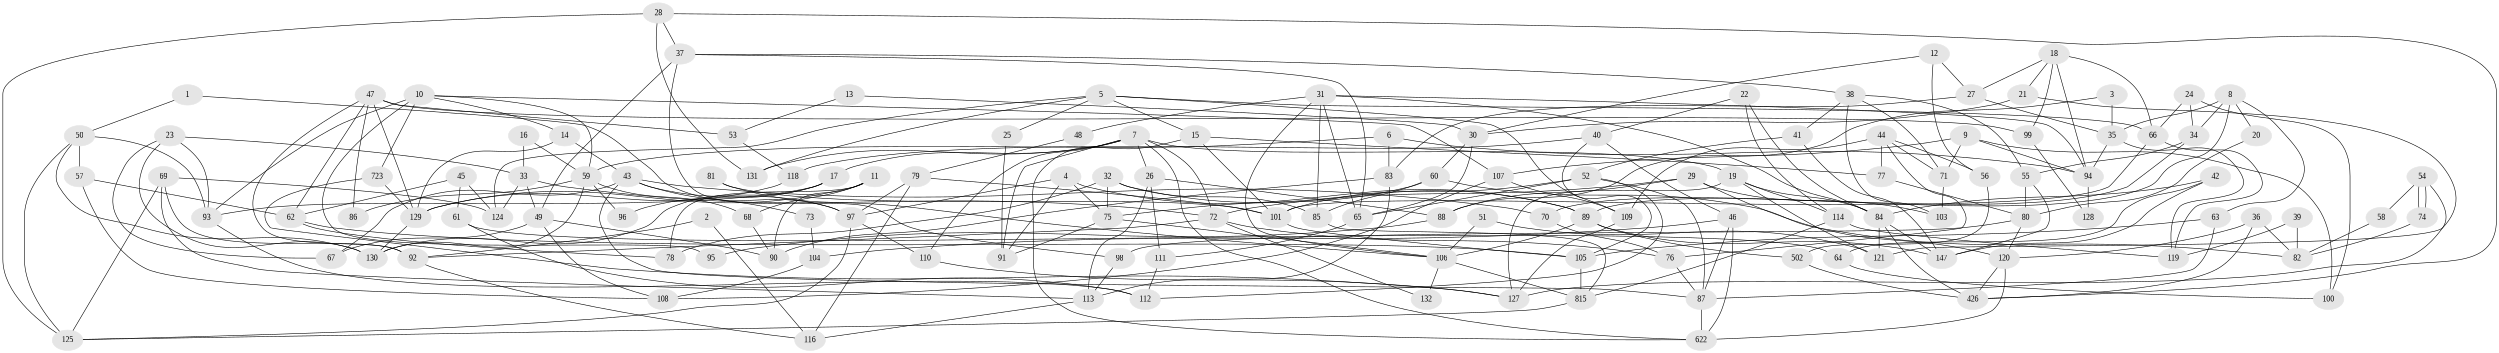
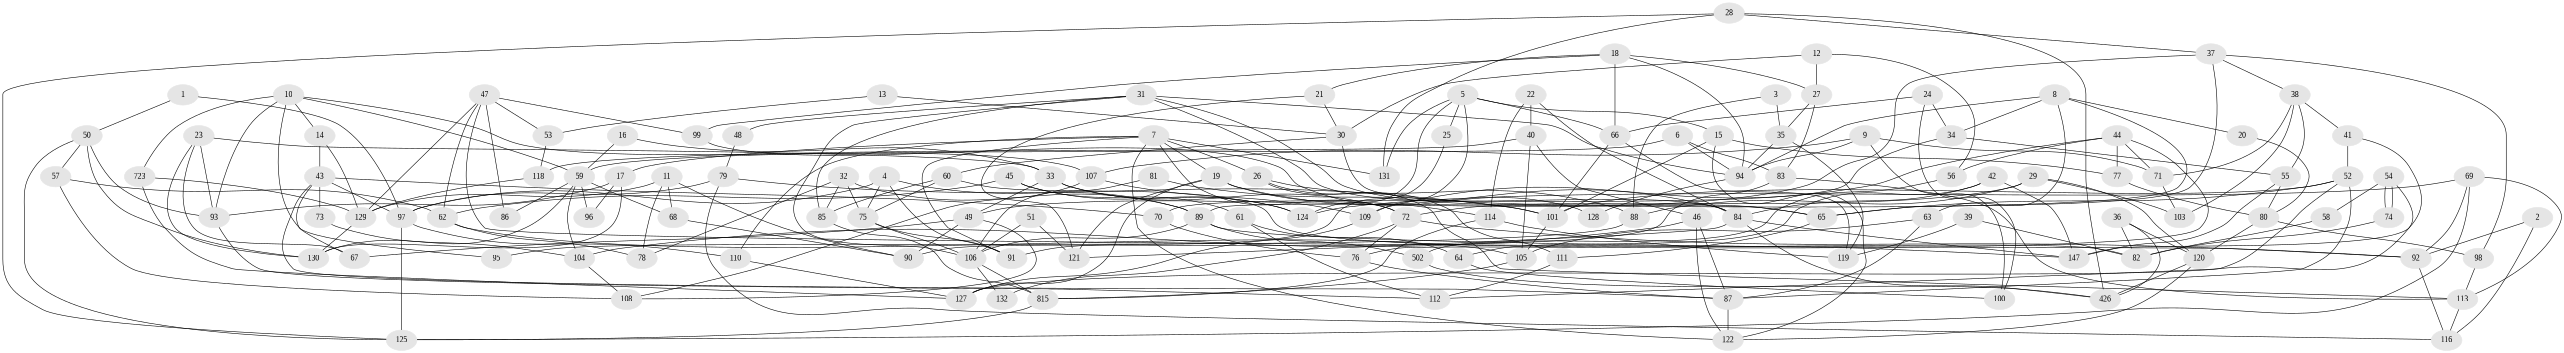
edge "8" -- "35": now "8" -- "94"
edge "59" -- "104": added
node "622": label "622" -> "122"
